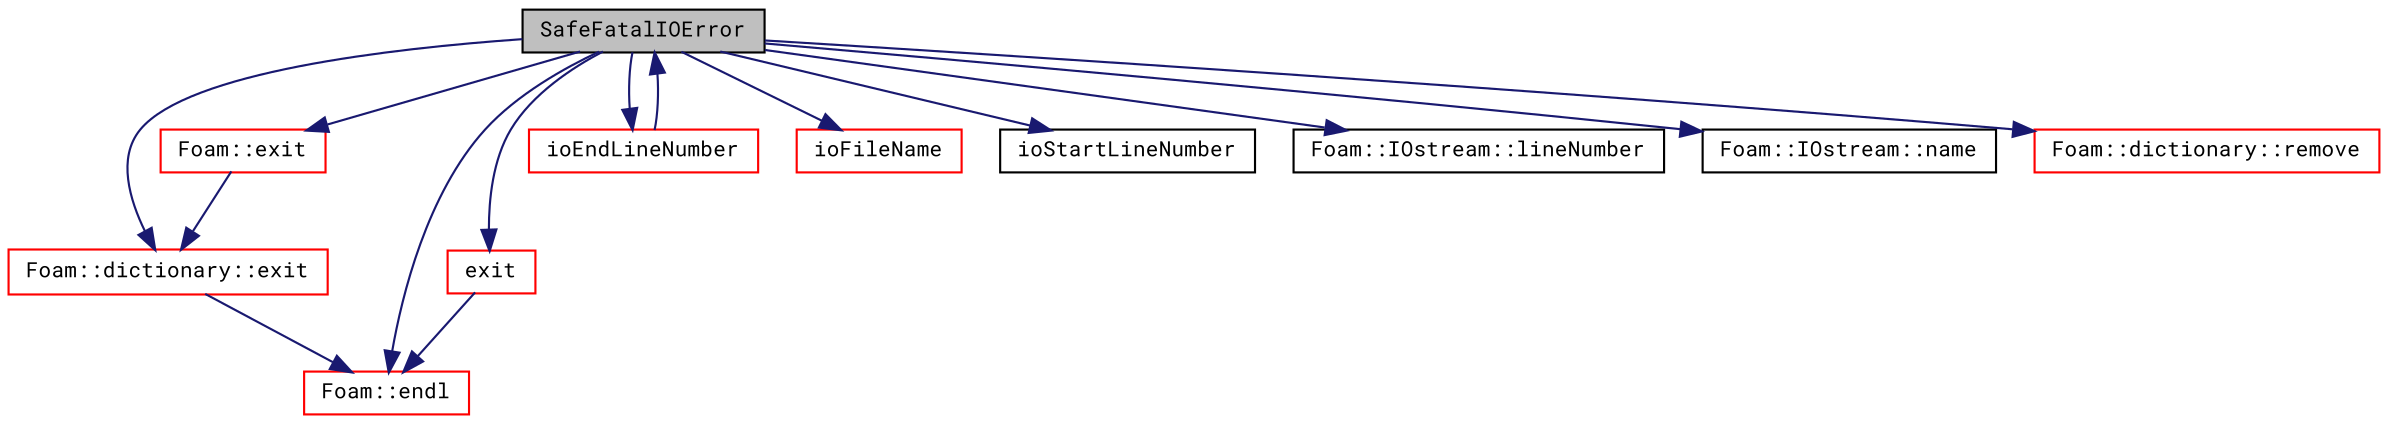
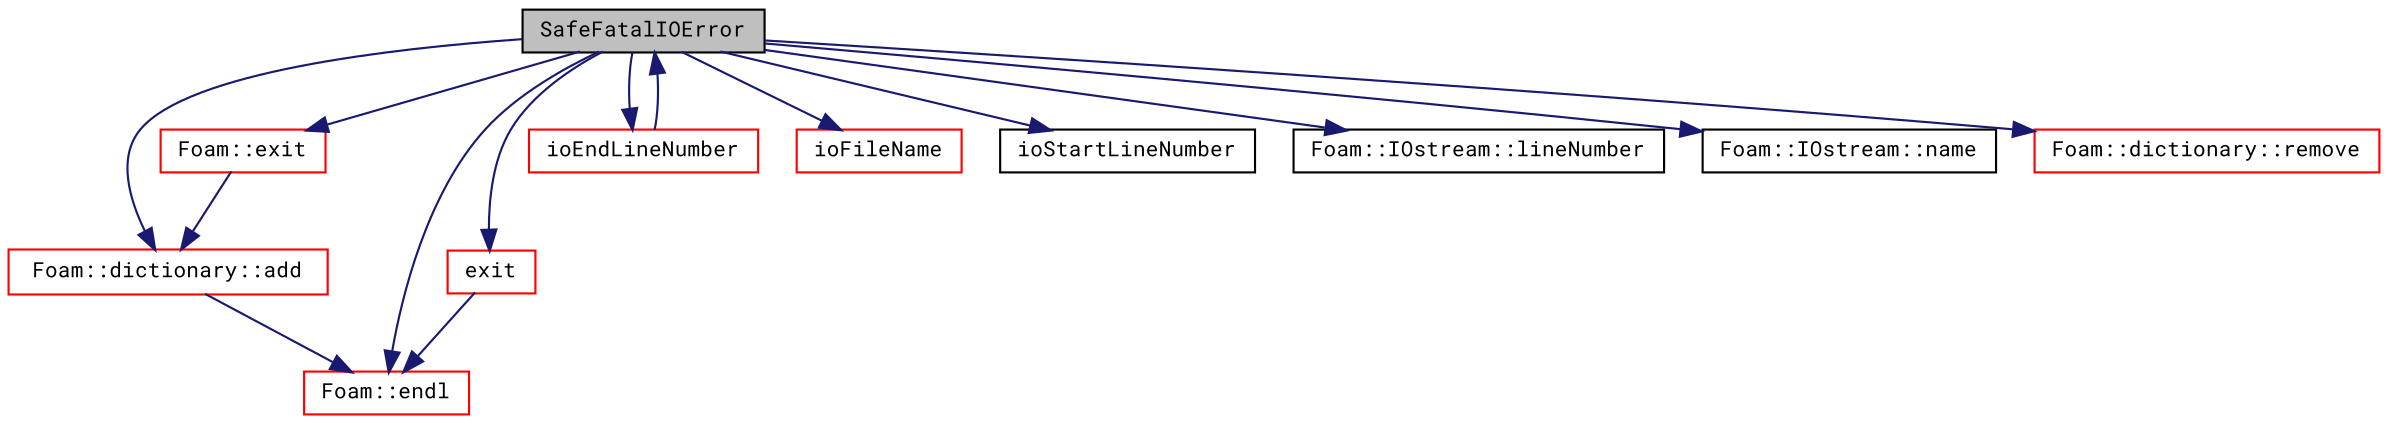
node "Foam::dictionary::exit": label "Foam::dictionary::exit" -> "Foam::dictionary::add"
